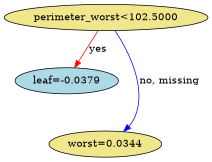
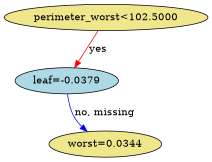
edge "perimeter_worst<102.5000" -> "worst=0.0344": now "leaf=-0.0379" -> "worst=0.0344"
